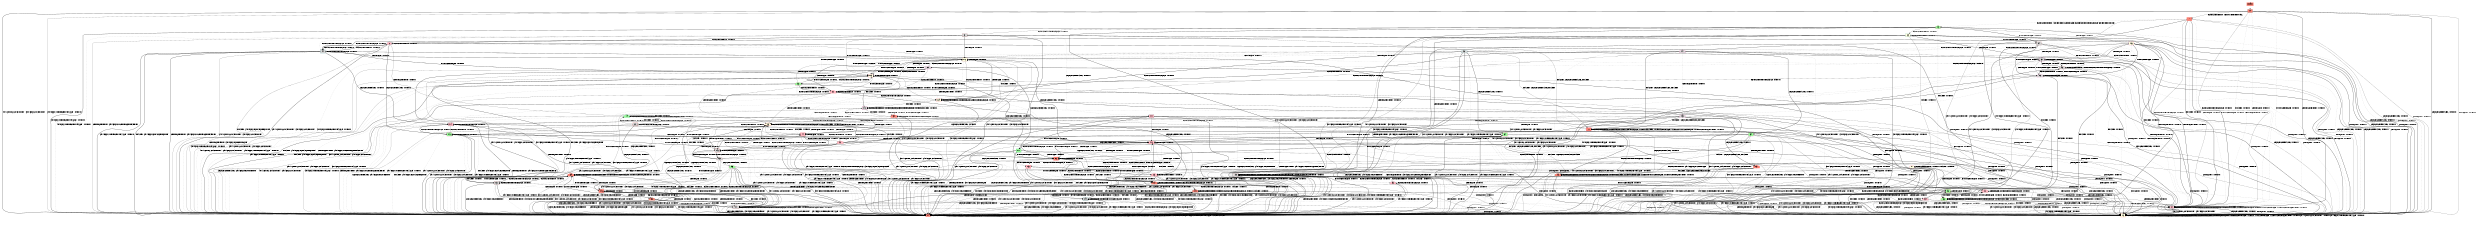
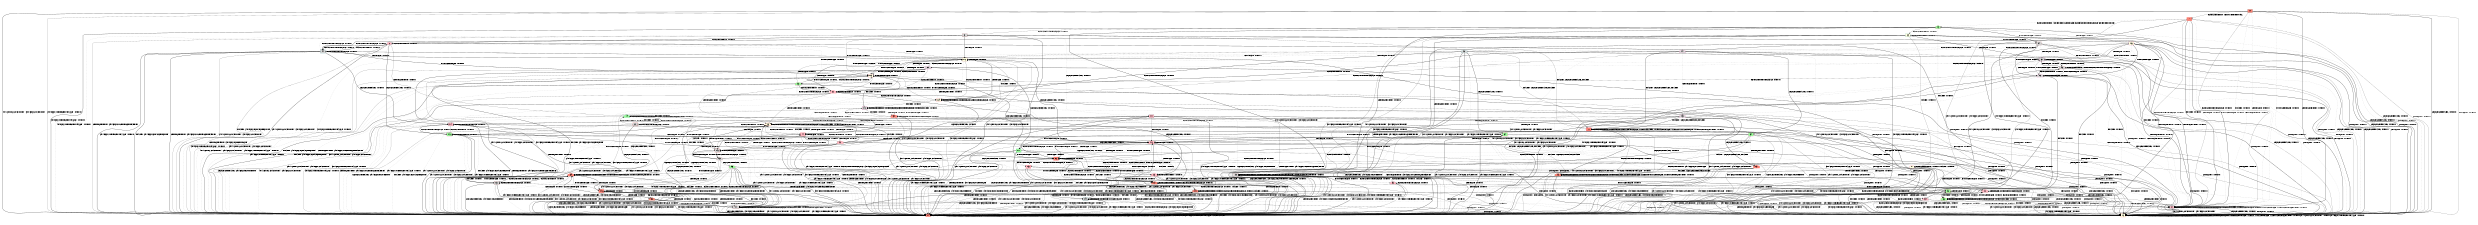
node "__start0": removed
edge "s27" -> "s41": label "CERTIFICATE / SOCKET_CLOSED" -> "CERTIFICATE_VERIFY / TIMEOUT"
